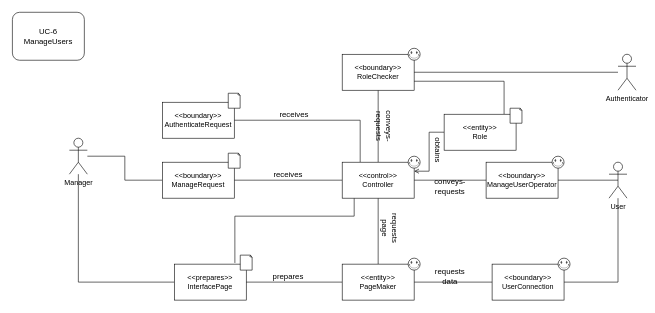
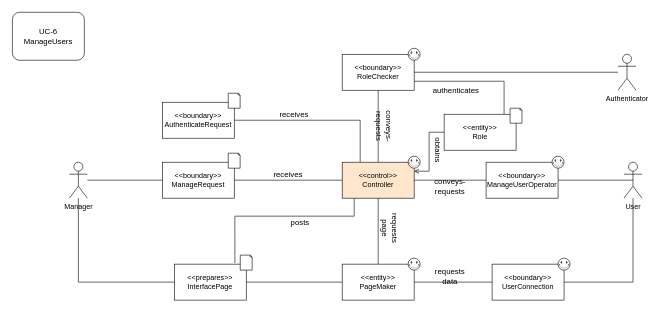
node "authenticates": added
node "Manager": moved (78, 156) -> (78, 180)
node "<<control>> Controller": fillcolor #ffffff -> #ffe6cc
node "User": moved (618, 180) -> (633, 180)
node "posts": added
node "prepares": removed
